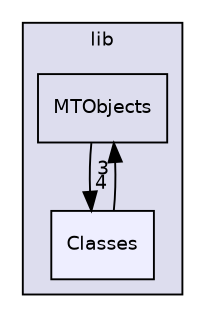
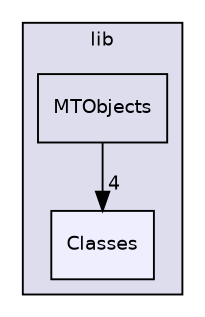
edge "Classes" -> "MTObjects": removed
